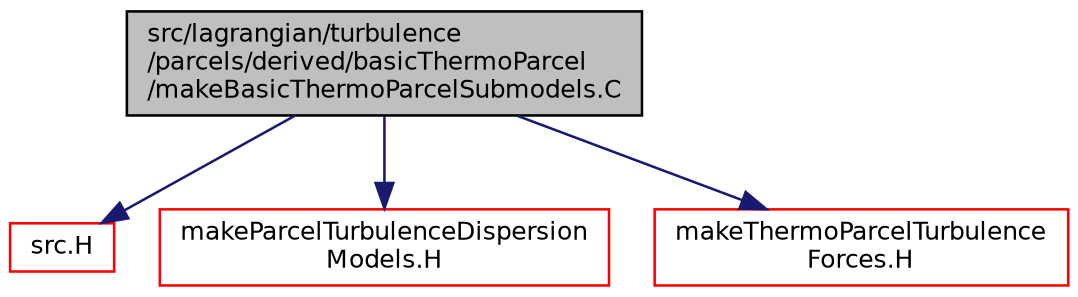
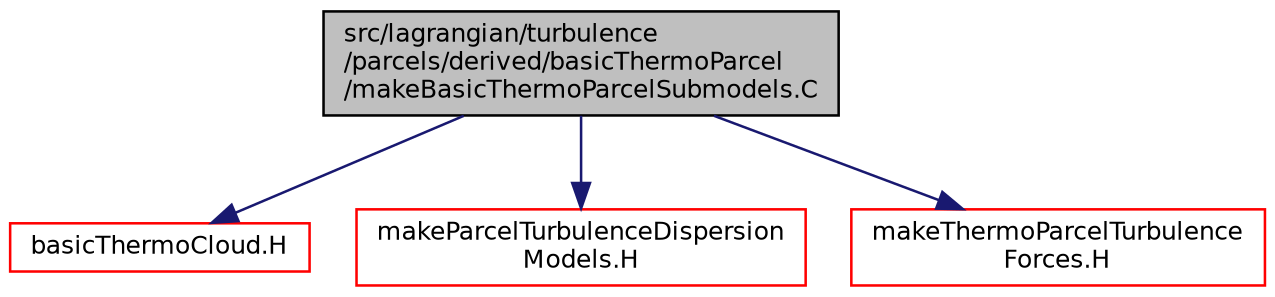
node "src.H": label "src.H" -> "basicThermoCloud.H"
